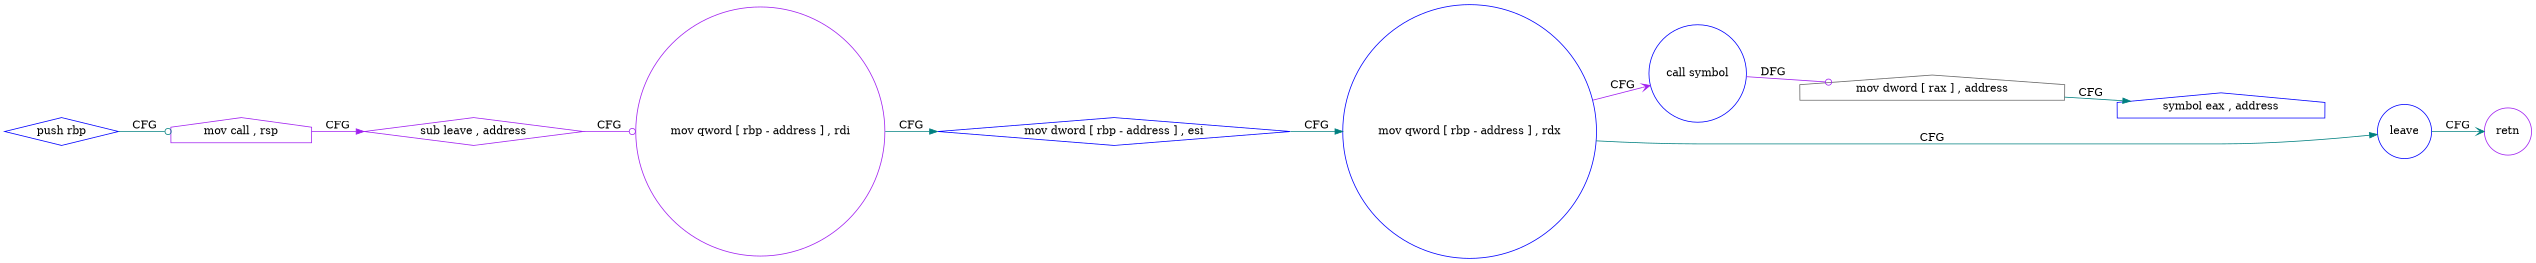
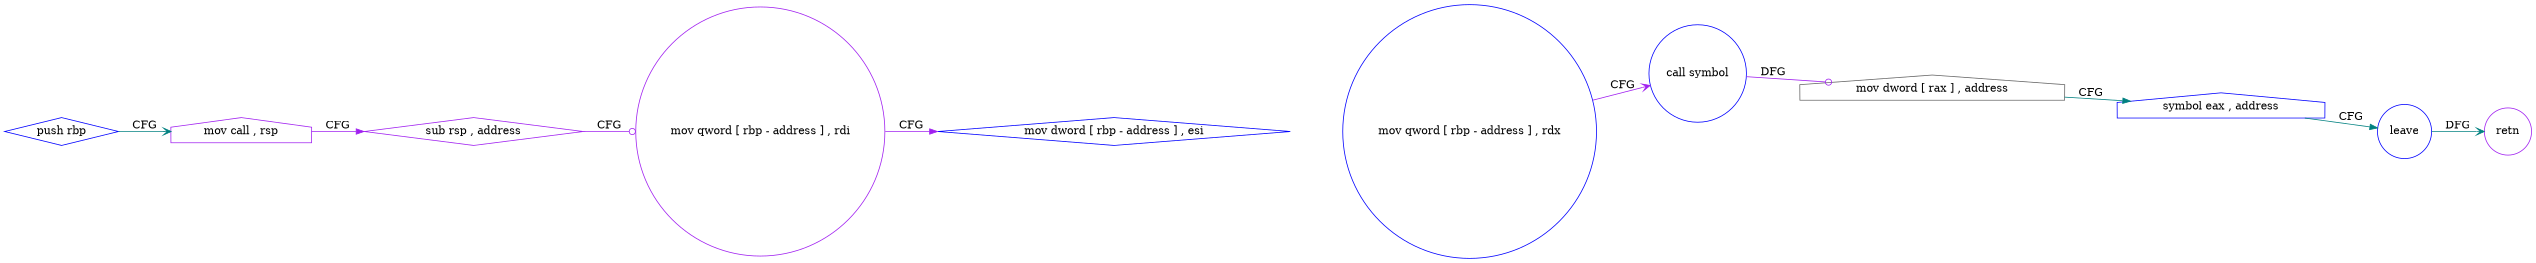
edge "leave" -> "retn": label "CFG" -> "DFG"
edge "push rbp" -> "mov call , rsp": arrowhead odot -> vee
node "sub leave , address": label "sub leave , address" -> "sub rsp , address"
edge "mov qword [ rbp - address ] , rdi" -> "mov dword [ rbp - address ] , esi": color teal -> purple
edge "mov dword [ rbp - address ] , esi" -> "mov qword [ rbp - address ] , rdx": removed, label "CFG"
edge "mov qword [ rbp - address ] , rdx" -> "leave": now "symbol eax , address" -> "leave"
